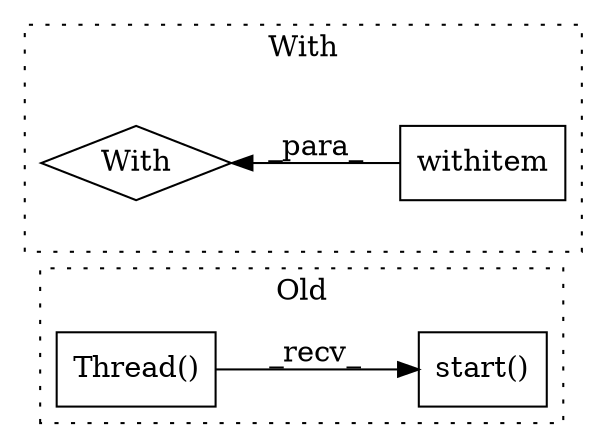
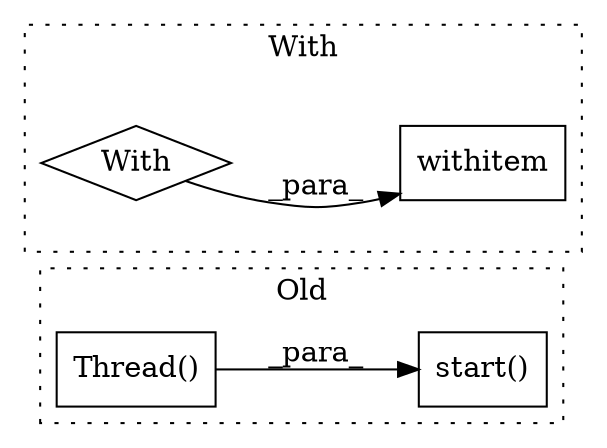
edge "withitem" -> "With": reversed
edge "Thread()" -> "start()": label "_recv_" -> "_para_"
